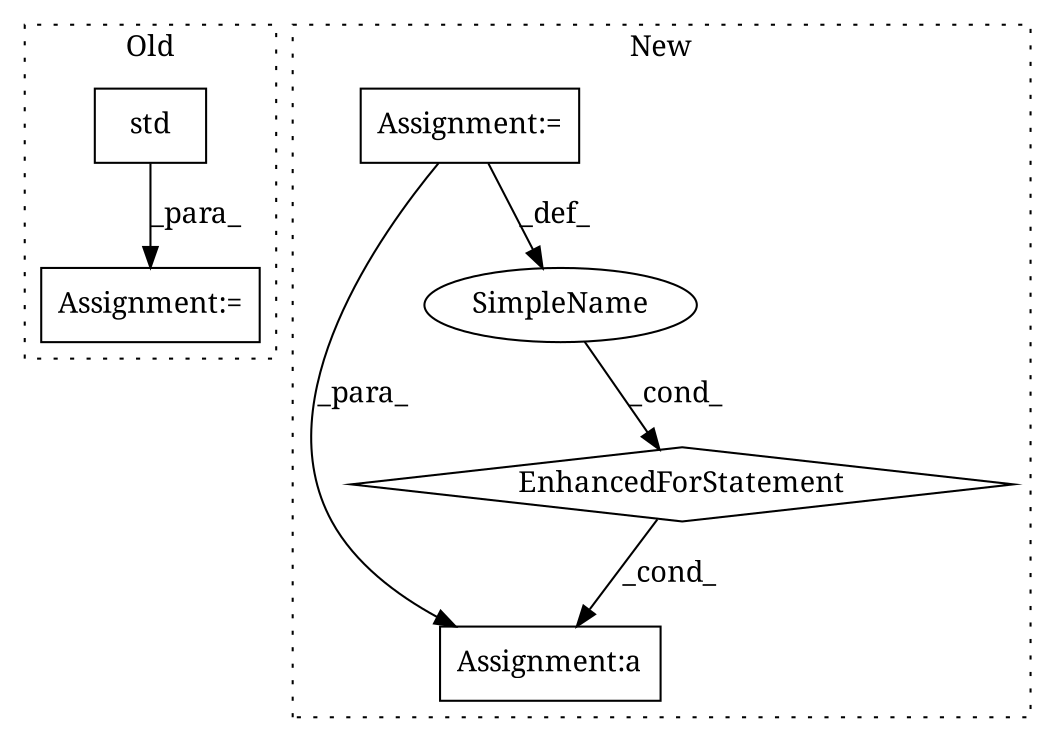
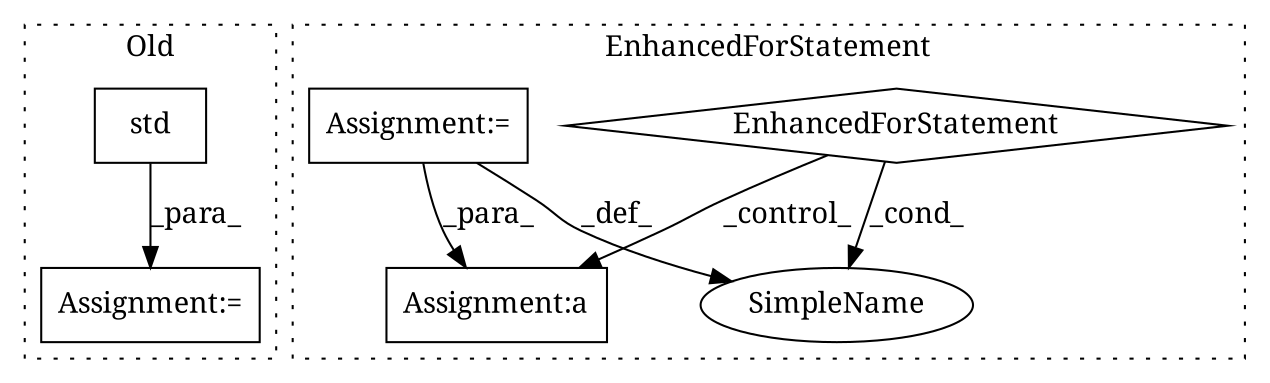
cluster "New": label "New" -> "EnhancedForStatement"
edge "SimpleName" -> "EnhancedForStatement": reversed
edge "EnhancedForStatement" -> "Assignment:a": label "_cond_" -> "_control_"
